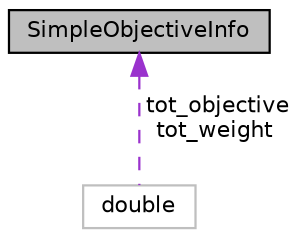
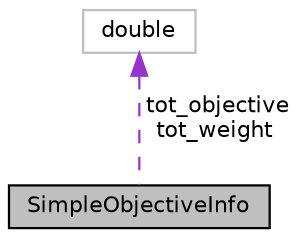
edge "double" -> "SimpleObjectiveInfo": reversed
